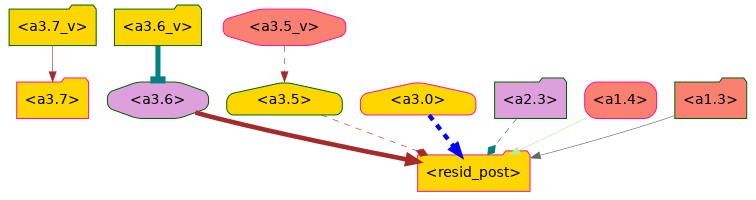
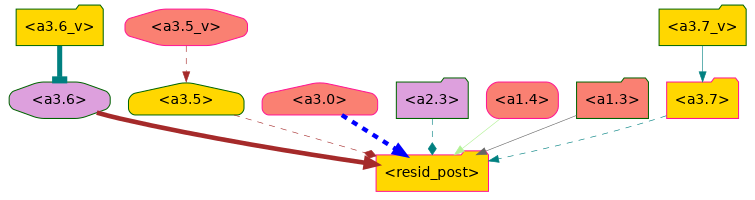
edge "<a3.7_v>" -> "<a3.7>": color brown -> teal
node "<a3.0>": fillcolor gold -> salmon
edge "<a3.7>" -> "<resid_post>": added
